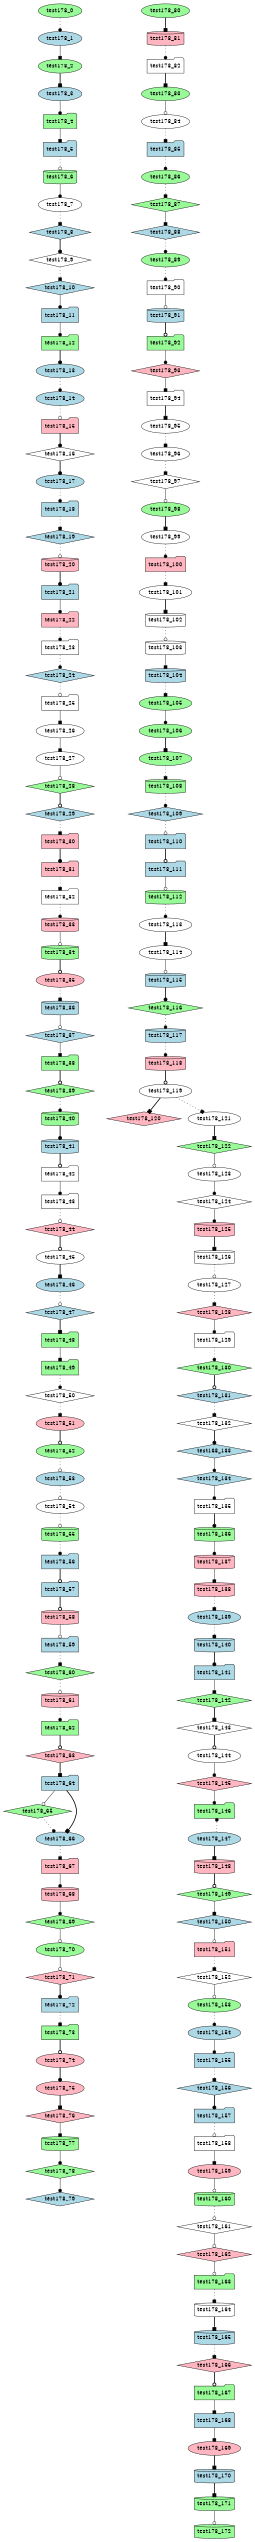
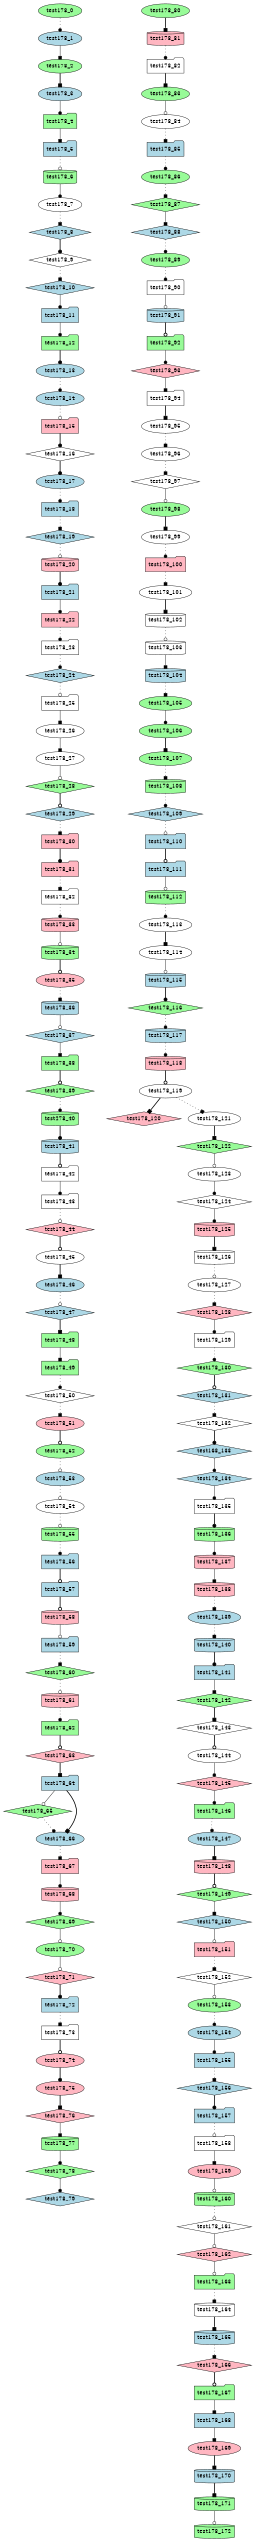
node "test178_40": label "test178_40" -> "test278_40"
edge "test178_147" -> "test178_146": reversed
node "test178_73": fillcolor palegreen -> white
